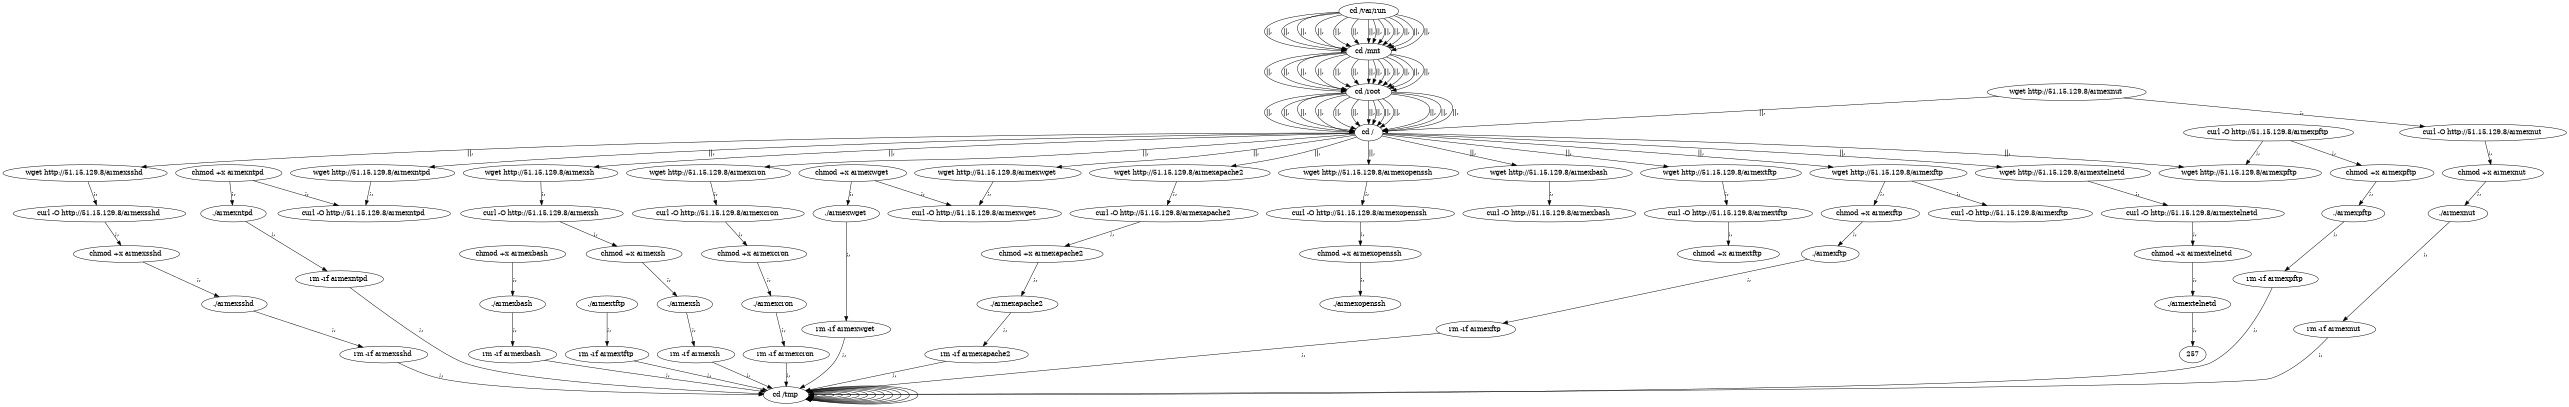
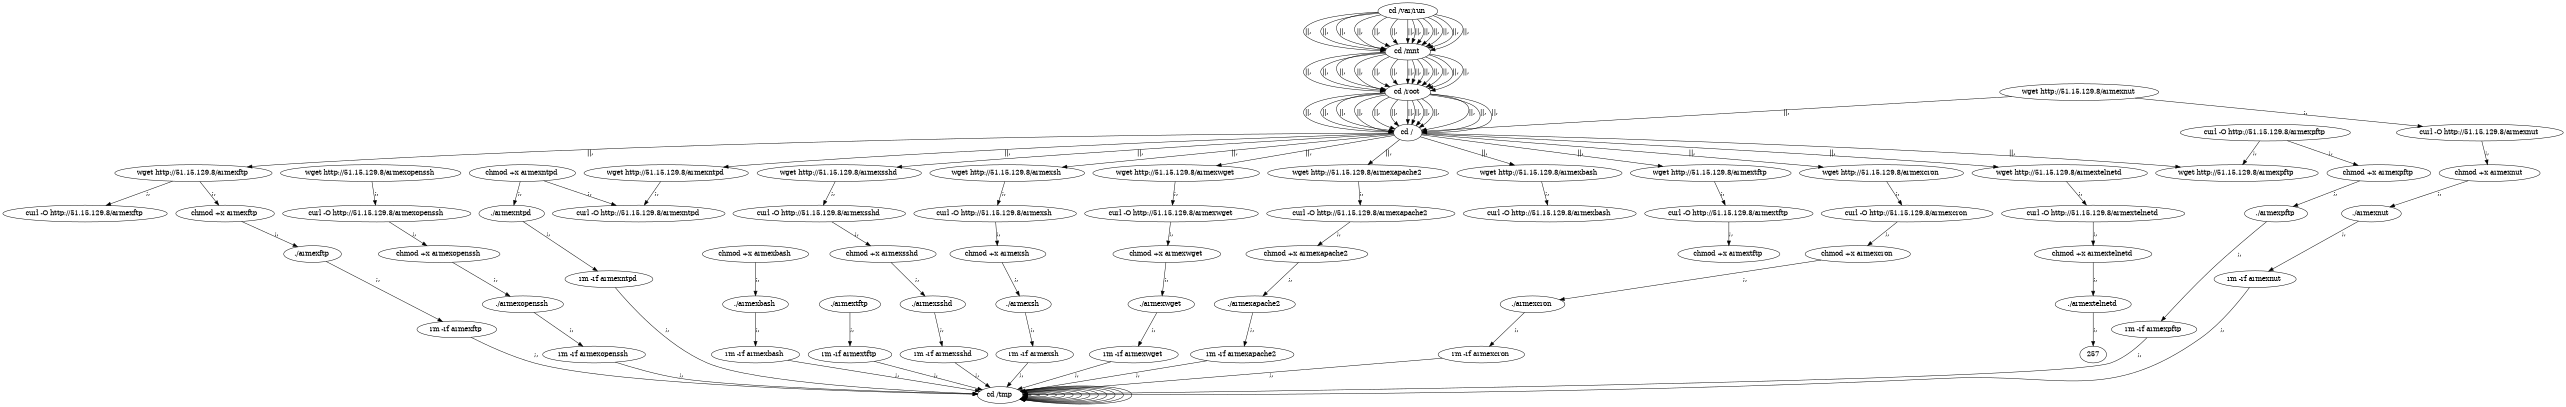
edge "cd /" -> "wget http://51.15.129.8/armexopenssh": removed, label "||,"
edge "chmod +x armexwget" -> "curl -O http://51.15.129.8/armexwget": reversed
node "rm -rf armexopenssh": added
